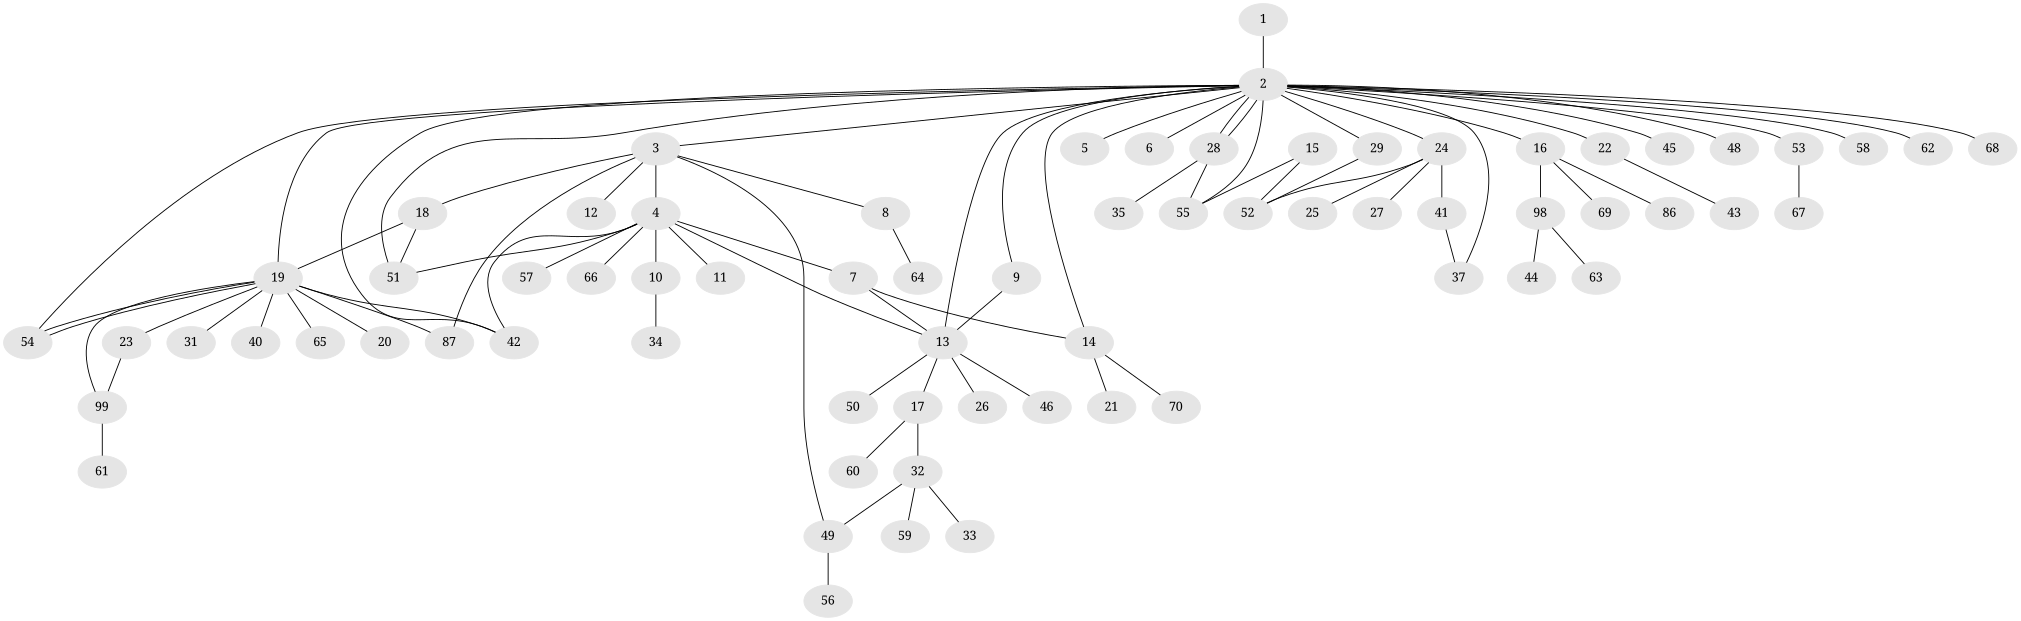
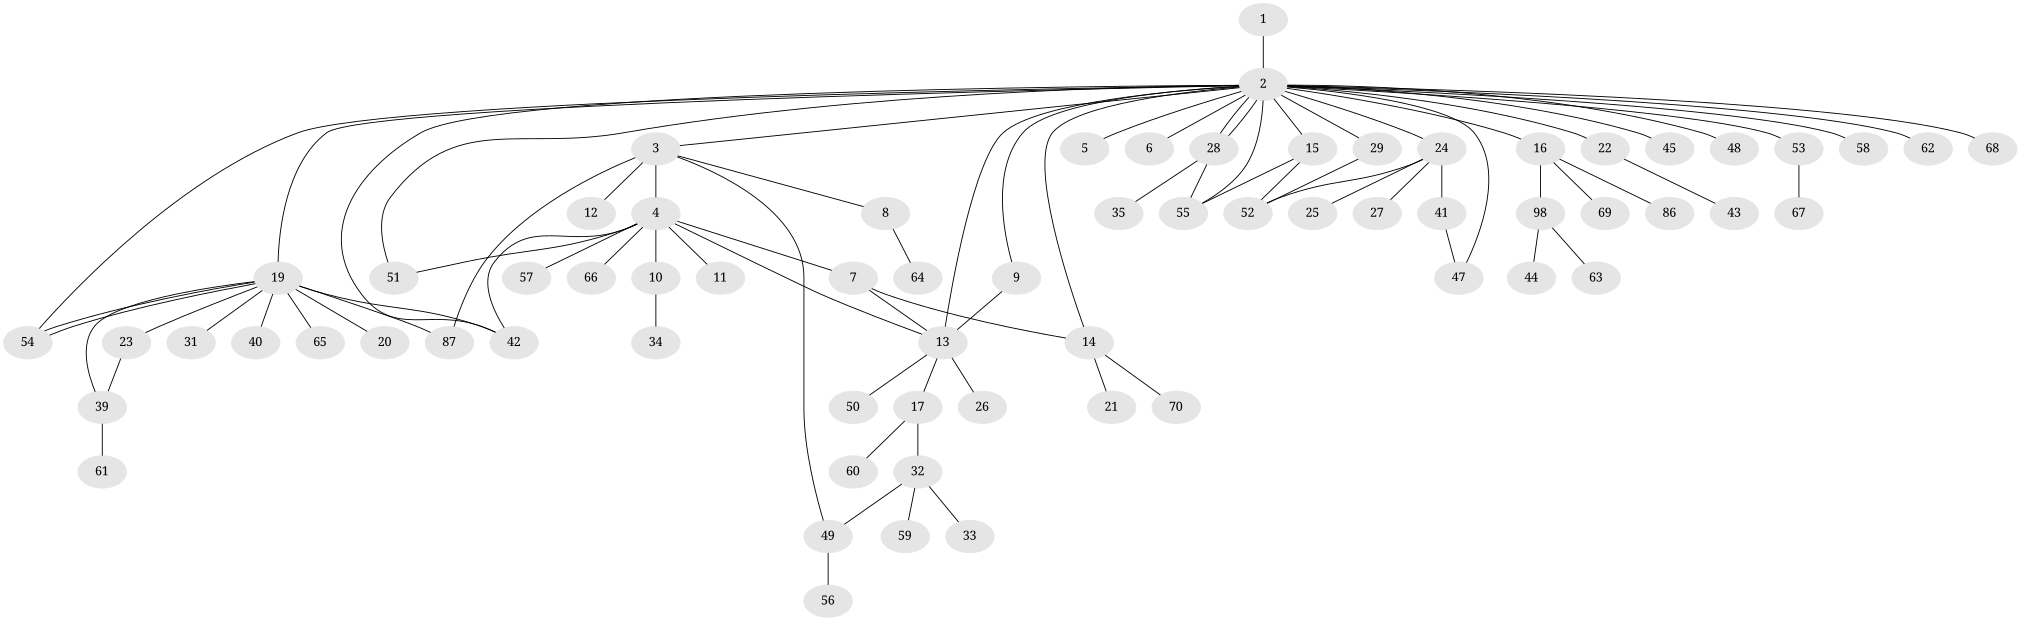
edge "2" -- "15": added
node "18": removed
node "37": label "37" -> "47"
node "99": label "99" -> "39"
node "46": removed
